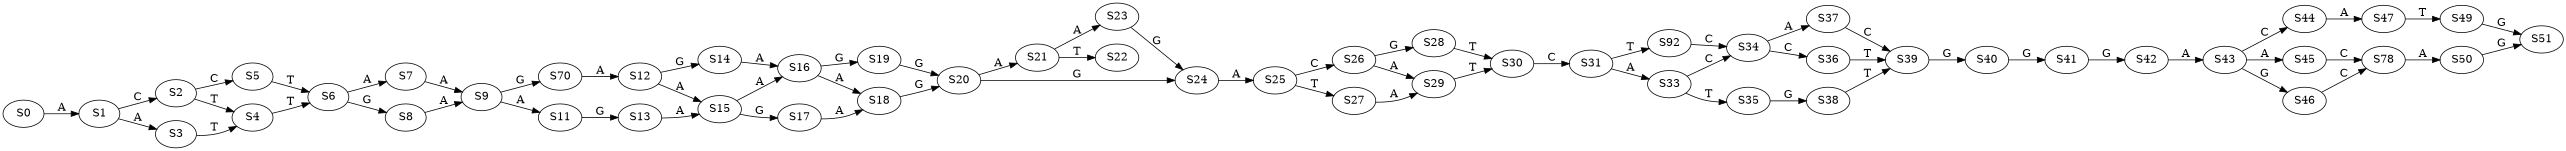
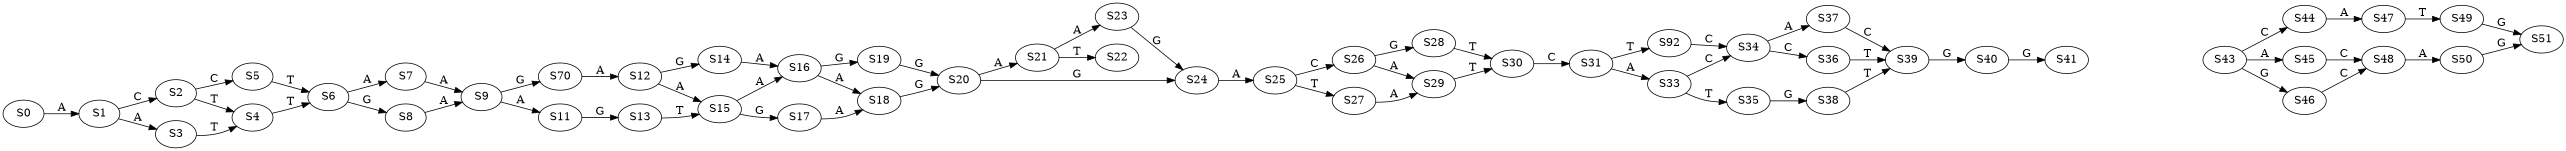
node "S42": removed
node "S78": label "S78" -> "S48"
edge "S13" -> "S15": label "A" -> "T"
